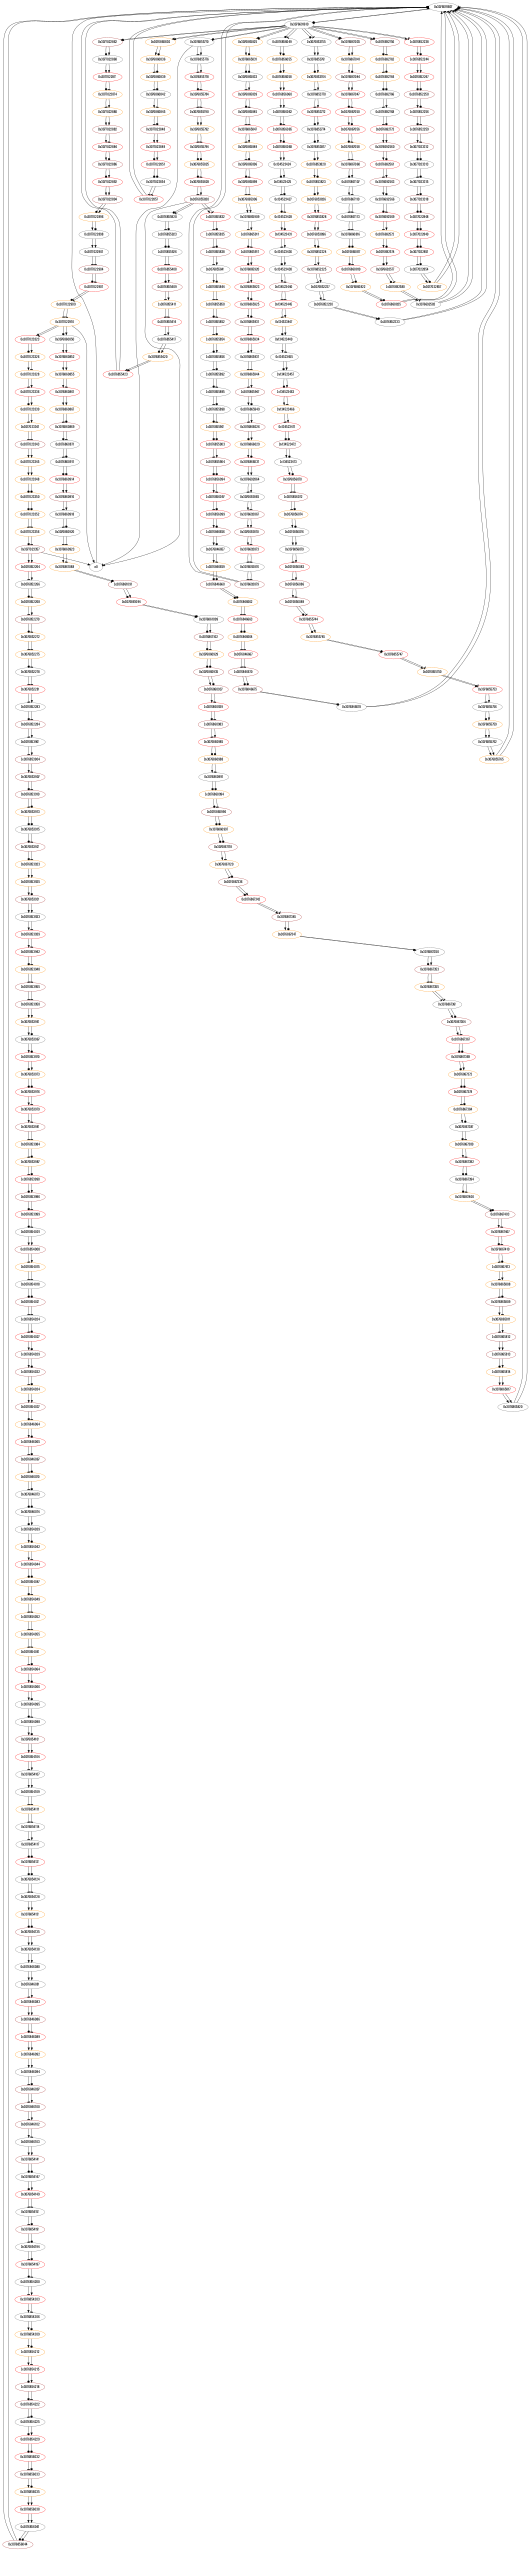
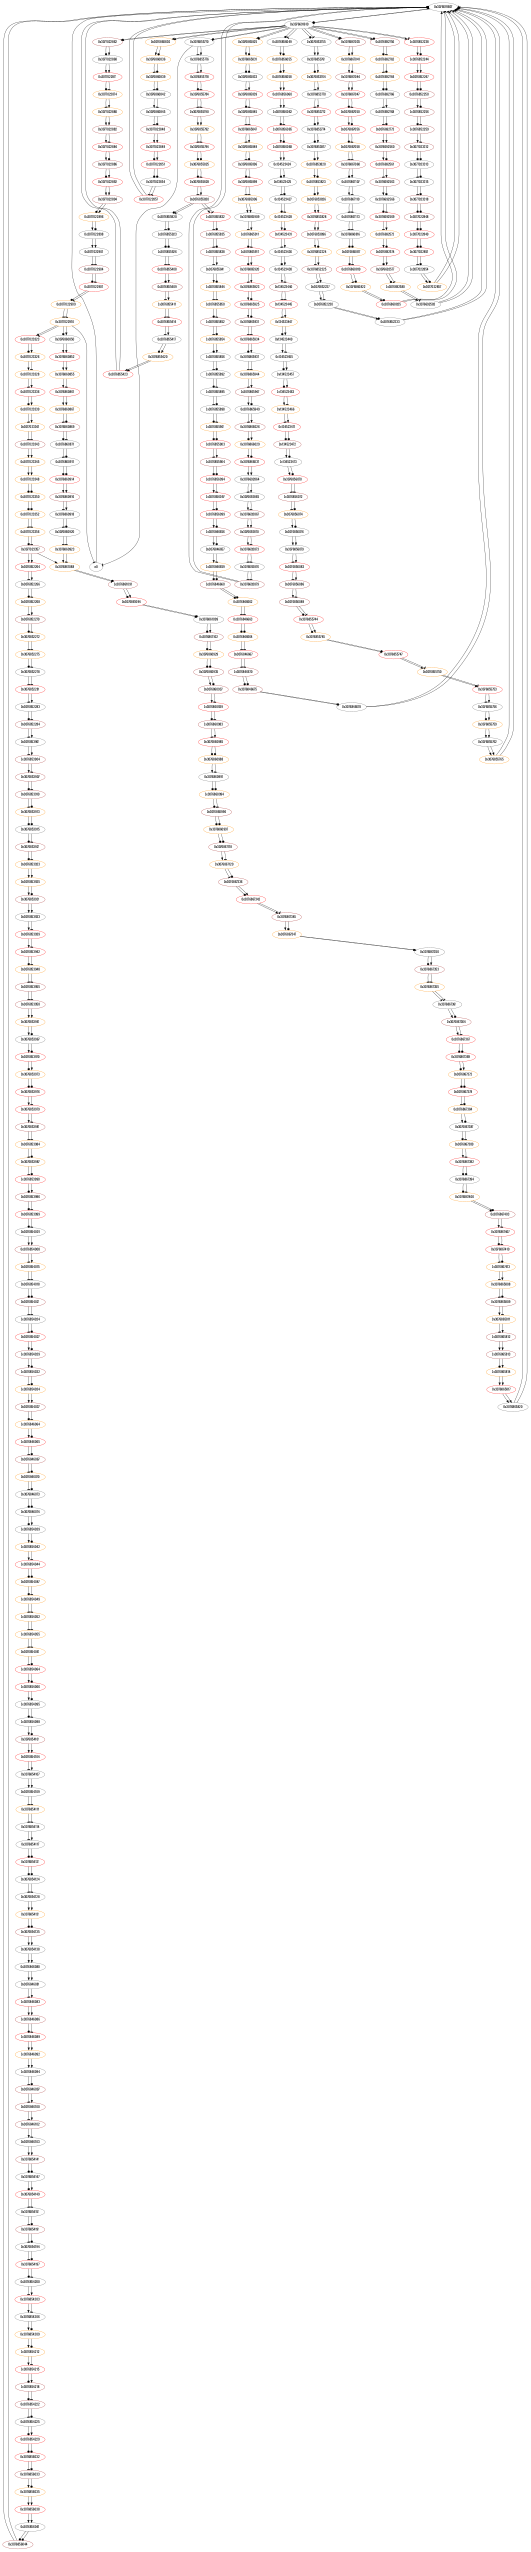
node "0x3076860845": color darkorange -> gray40
edge "0x3076855830" -> "n0": removed
edge "0x3077022910" -> "n0": arrowhead normal -> tee
edge "0x3077023357" -> "n0": now "0x3077023357" -> "0x3076861088"
